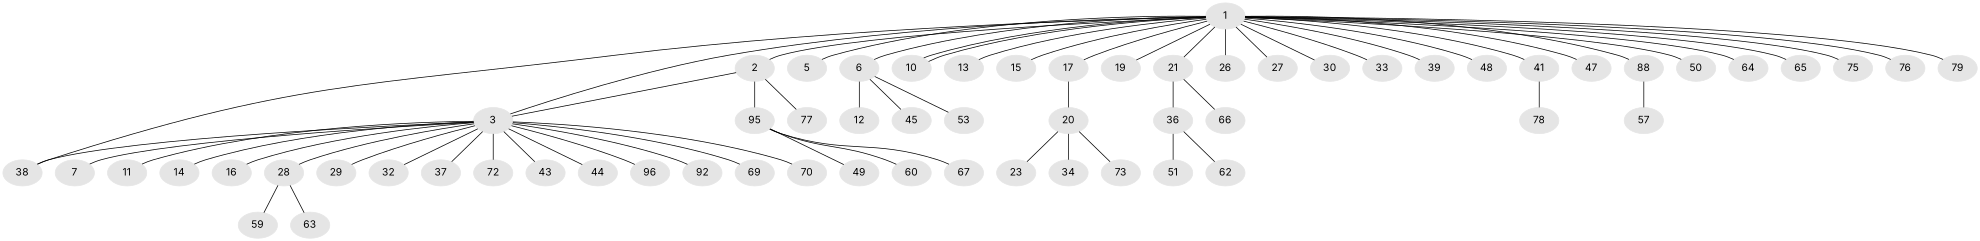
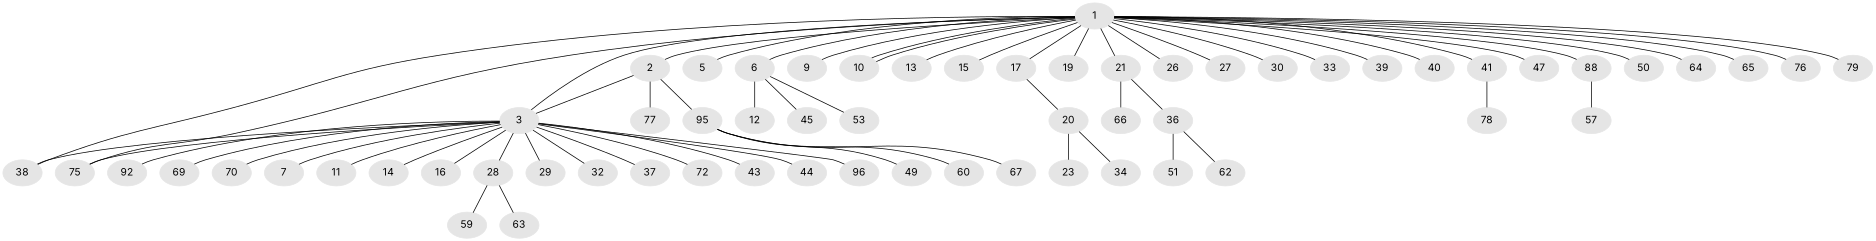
node "9": added
node "48": label "48" -> "40"
edge "3" -- "75": added
node "73": removed
